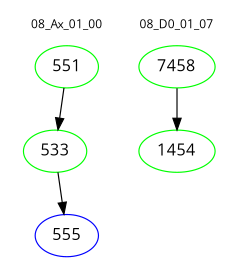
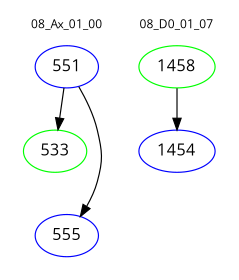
node "551": color green -> blue
node "7458": label "7458" -> "1458"
node "1454": color green -> blue
edge "533" -> "555": now "551" -> "555"
